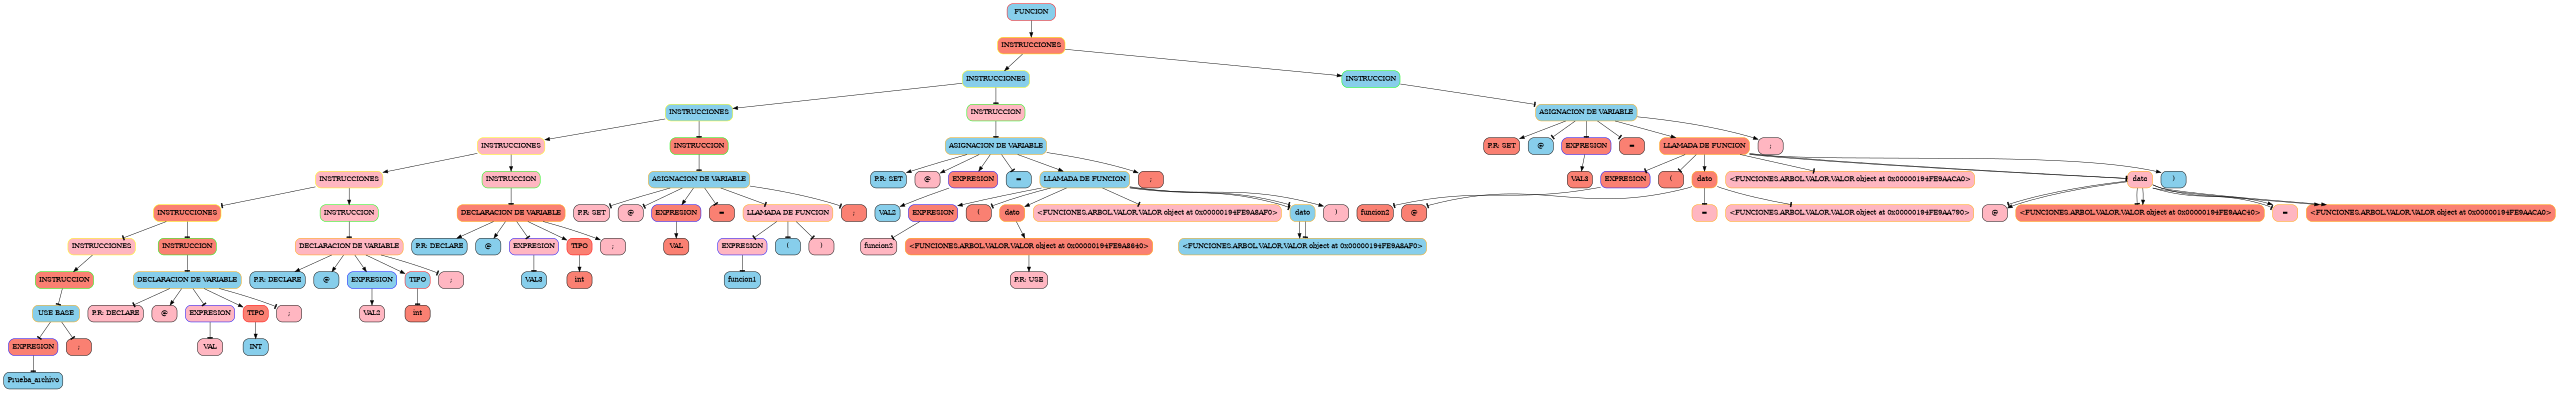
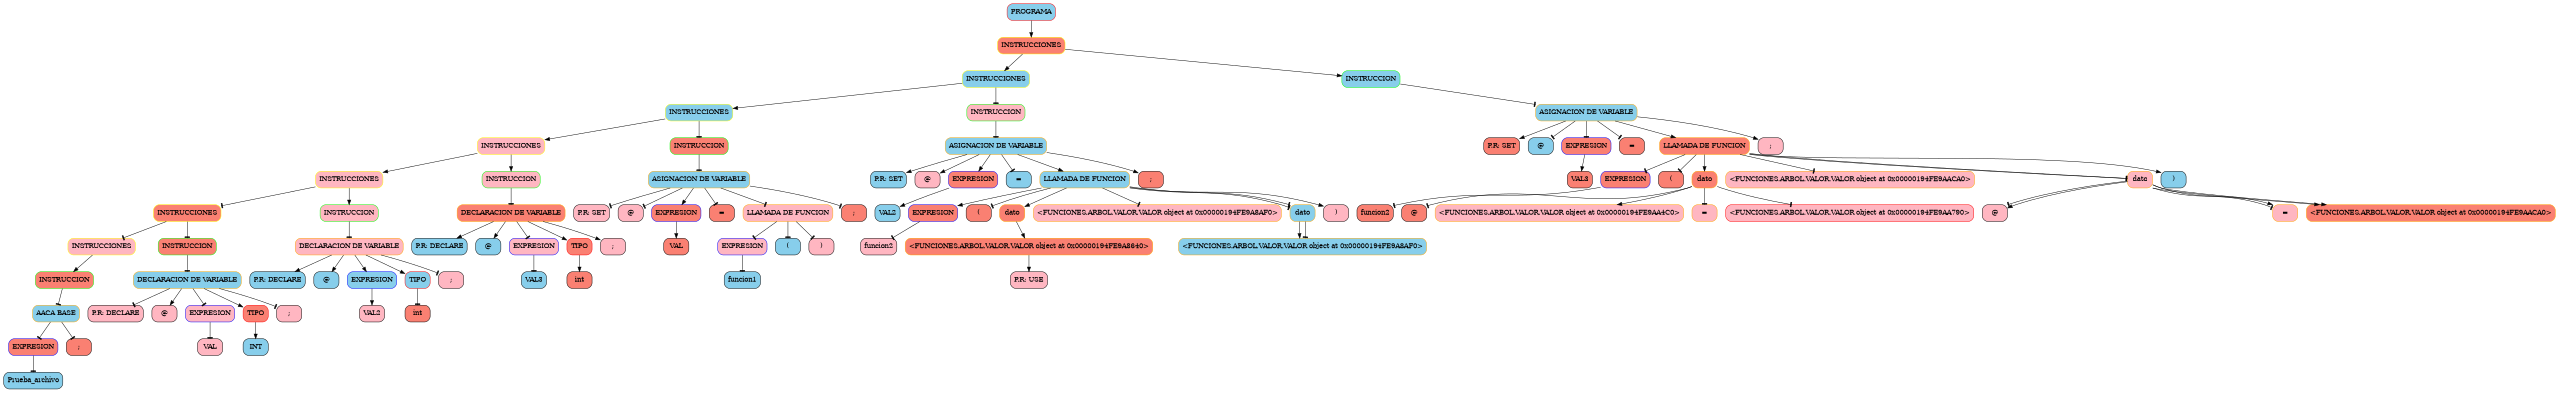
node "FUNCION": label "FUNCION" -> "PROGRAMA"
node "<FUNCIONES.ARBOL.VALOR.VALOR object at 0x00000194FE9AA4C0>": added
node "<FUNCIONES.ARBOL.VALOR.VALOR object at 0x00000194FE9AA790>": color ORANGE -> red
node "<FUNCIONES.ARBOL.VALOR.VALOR object at 0x00000194FE9AAC40>": removed
node "USE BASE": label "USE BASE" -> "AACA BASE"
